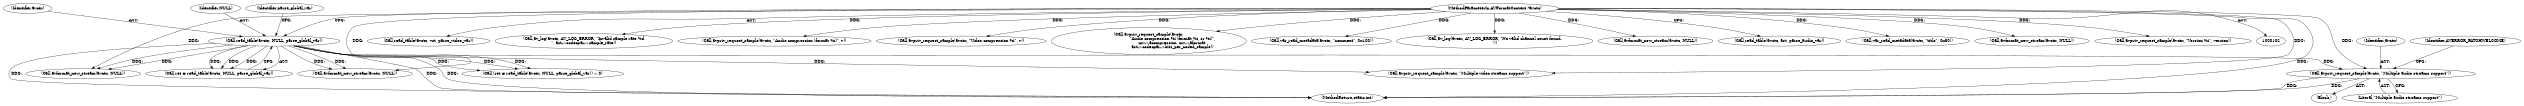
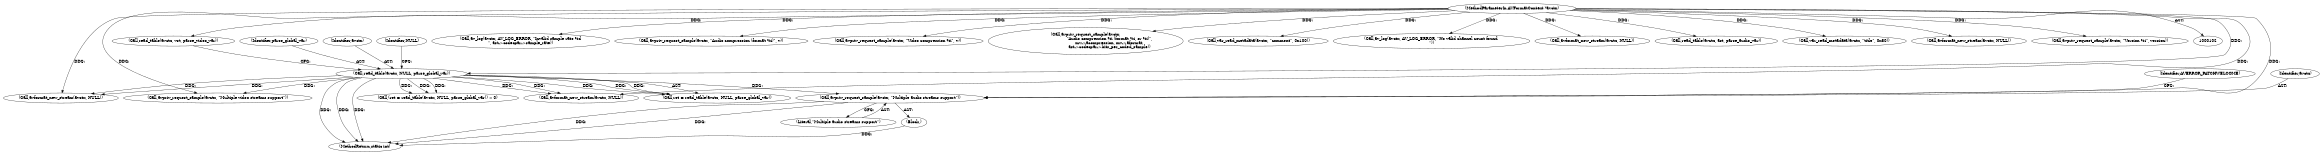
edge "(Identifier,NULL)" -> "(Call,read_table(avctx, NULL, parse_global_var))": label "AST: " -> "CFG: "
edge "(Identifier,parse_global_var)" -> "(Call,read_table(avctx, NULL, parse_global_var))": label "CFG: " -> "AST: "
edge "(MethodParameterIn,AVFormatContext *avctx)" -> "(Call,read_table(avctx, NULL, parse_global_var))": label "CFG: " -> "DDG: "
edge "(MethodParameterIn,AVFormatContext *avctx)" -> "(Call,read_table(avctx, vst, parse_video_var))": label "AST: " -> "DDG: "
edge "(MethodParameterIn,AVFormatContext *avctx)" -> "(Call,read_table(avctx, ast, parse_audio_var))": label "CFG: " -> "DDG: "
edge "(Call,ret = read_table(avctx, NULL, parse_global_var))" -> "(Call,read_table(avctx, NULL, parse_global_var))": now "(Call,read_table(avctx, vst, parse_video_var))" -> "(Call,read_table(avctx, NULL, parse_global_var))"
edge "(MethodParameterIn,AVFormatContext *avctx)" -> "(MethodReturn,static int)": now "(Block,)" -> "(MethodReturn,static int)"
